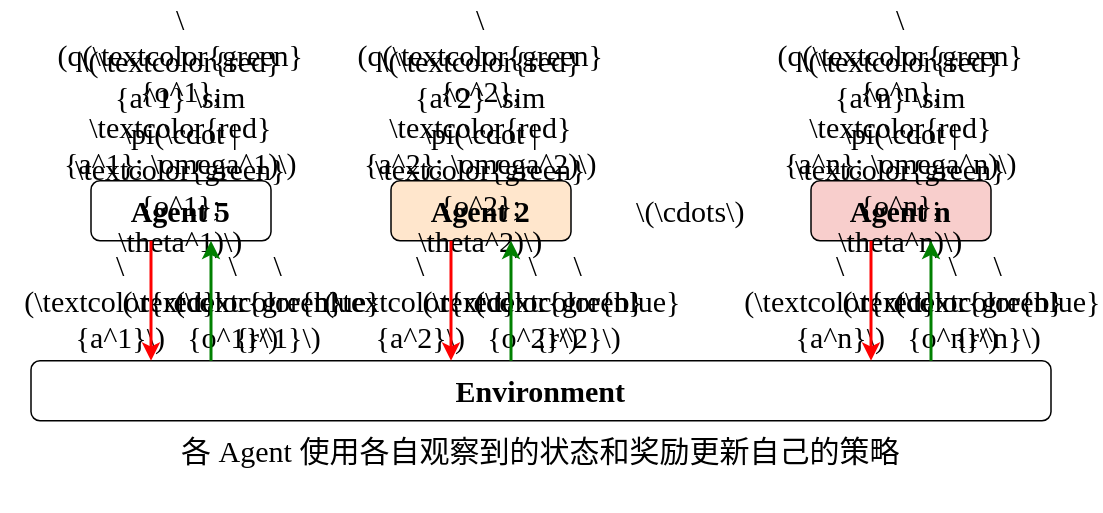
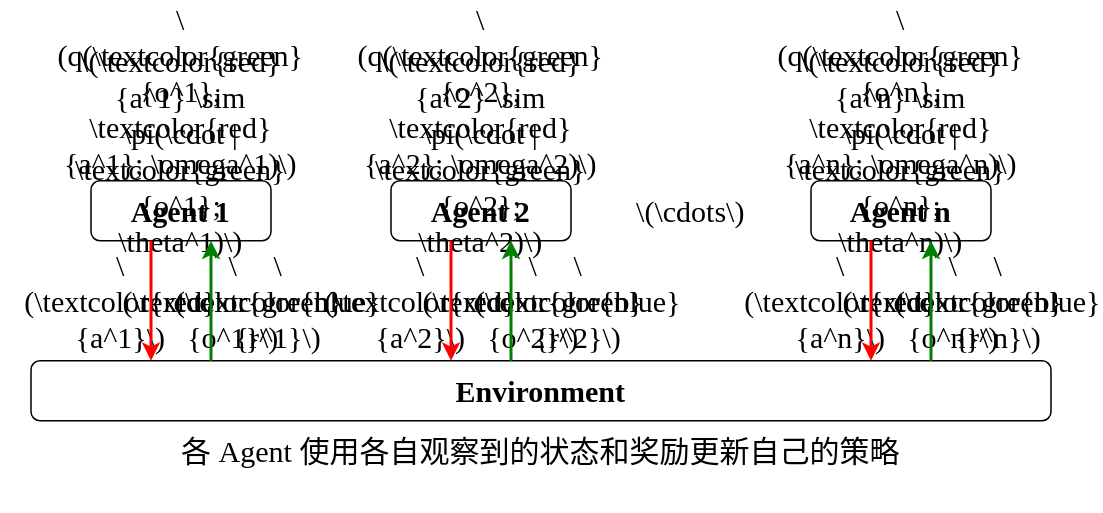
node "Agent 5": label "Agent 5" -> "Agent 1"
node "Agent 2": fillcolor #ffe6cc -> #ffffff
node "Agent n": fillcolor #f8cecc -> #ffffff
